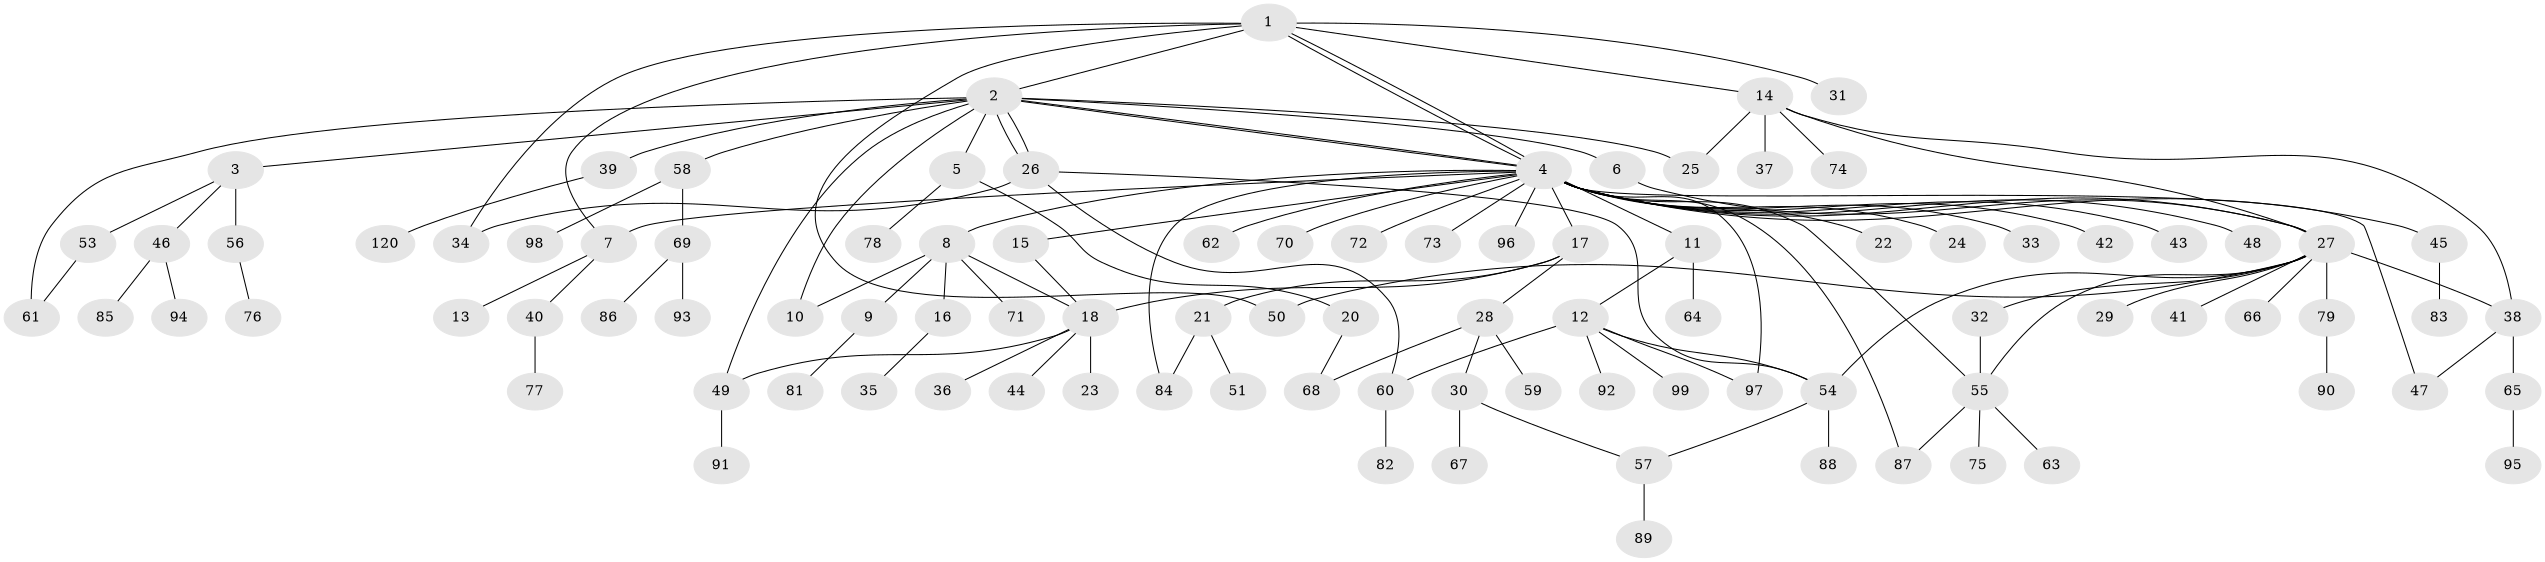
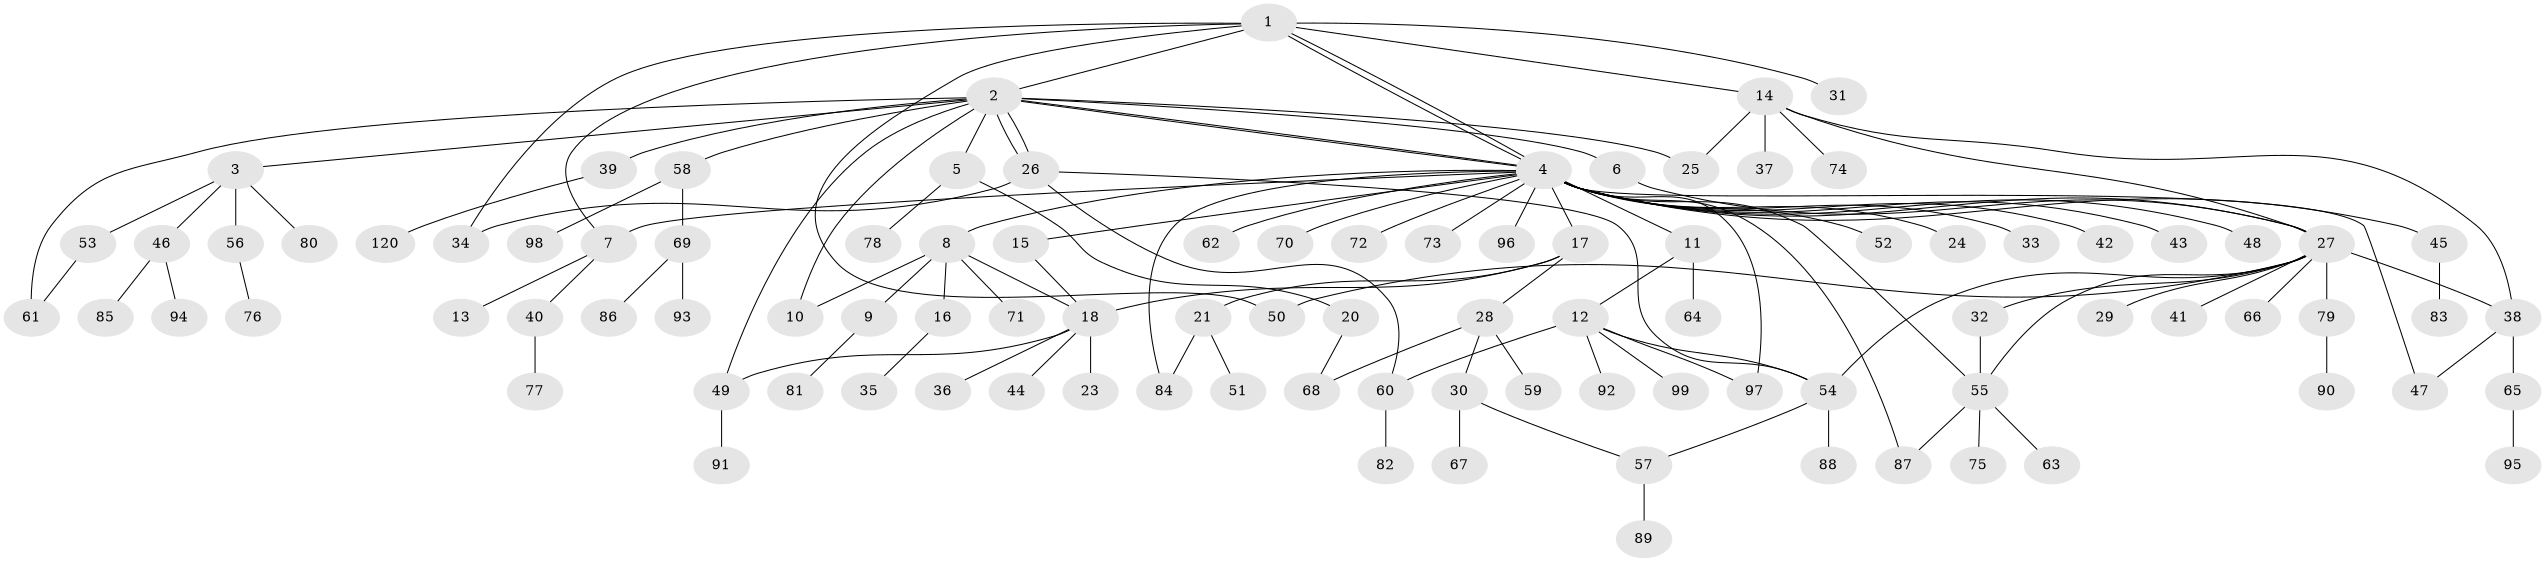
node "80": added
node "22": label "22" -> "52"
